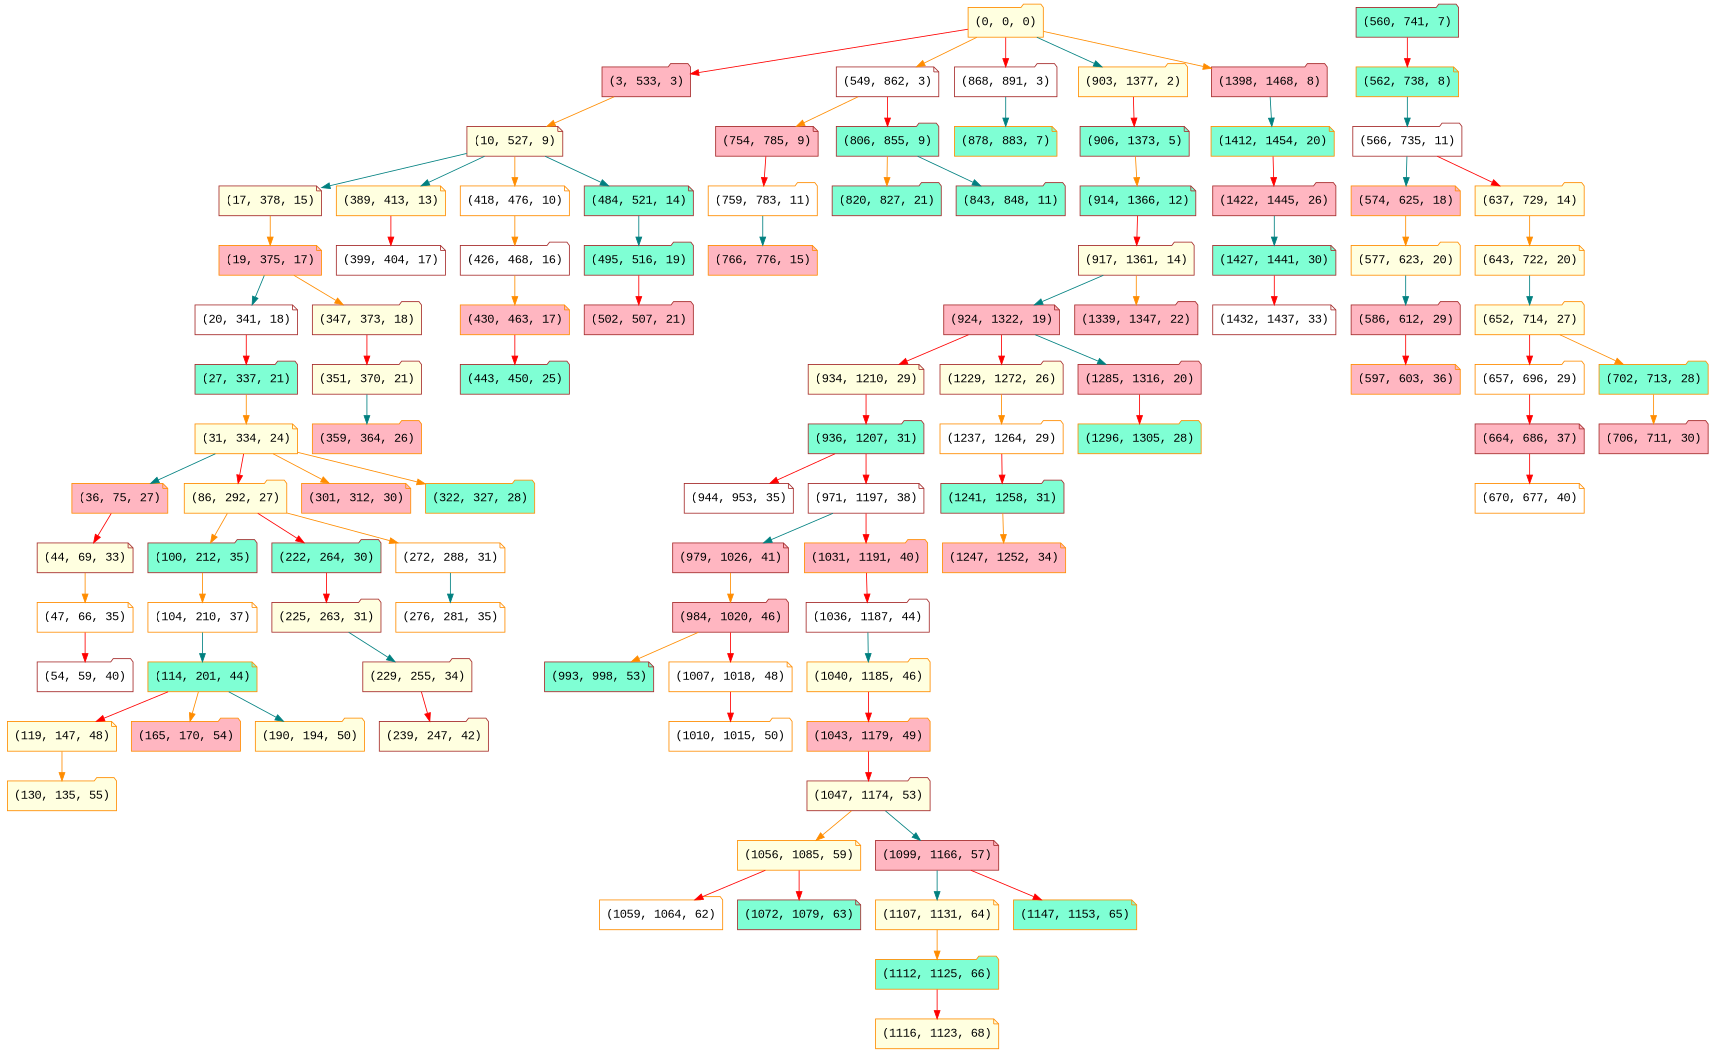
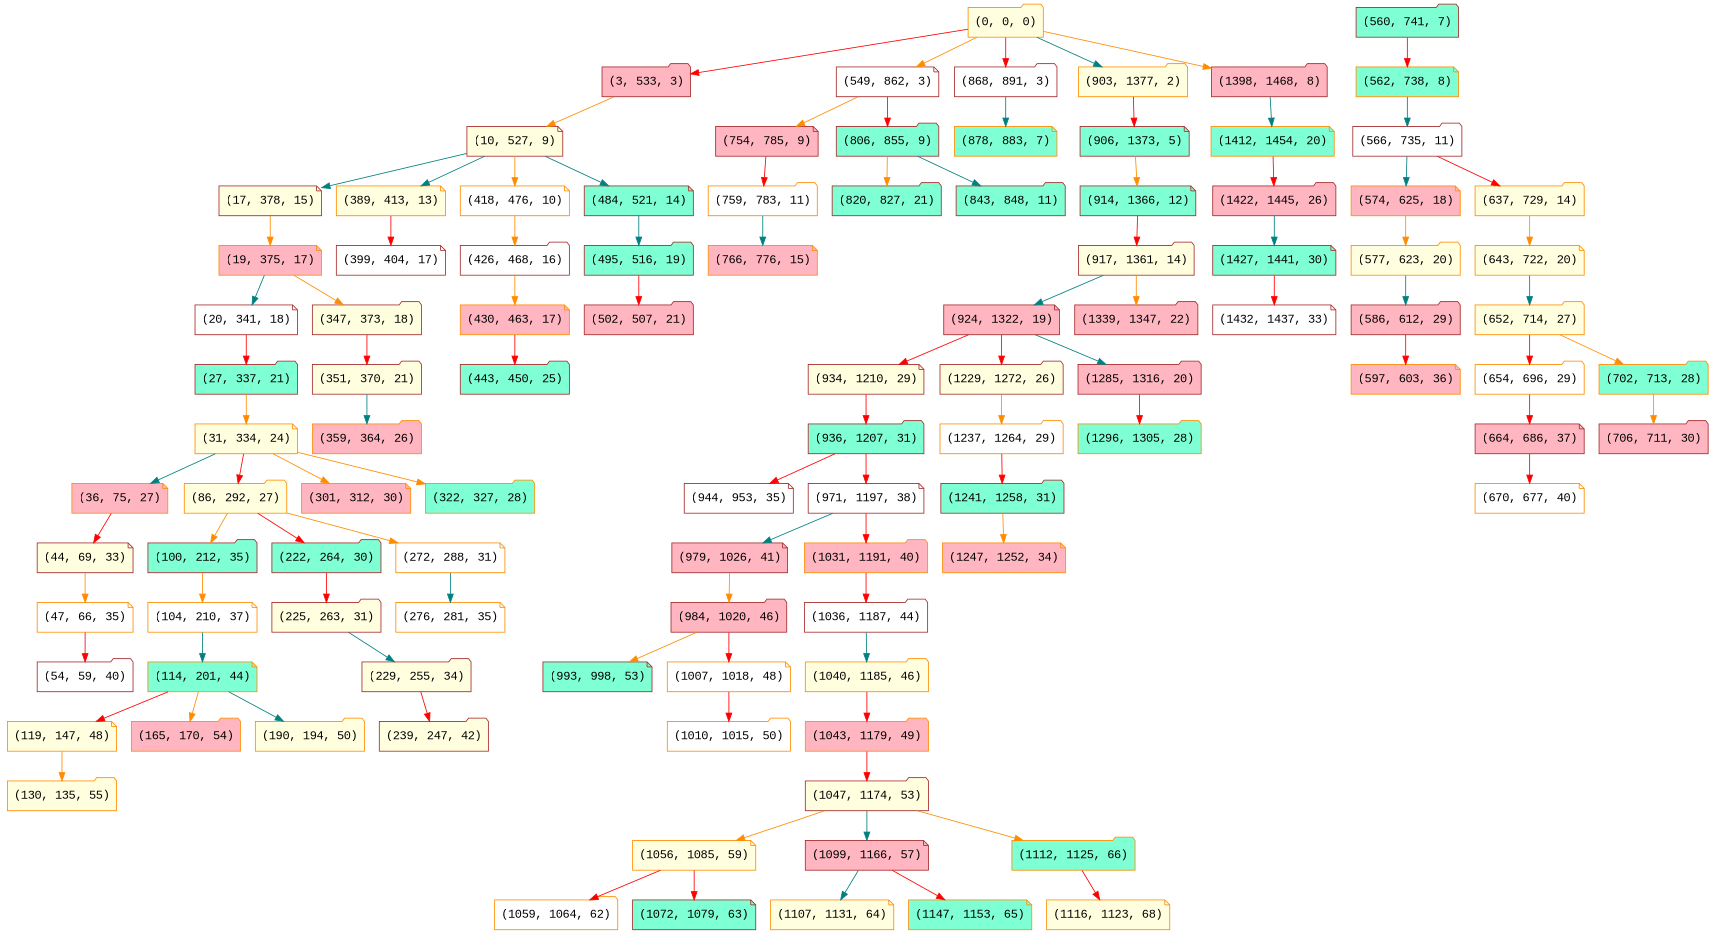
node "(657, 696, 29)": label "(657, 696, 29)" -> "(654, 696, 29)"
edge "(1107, 1131, 64)" -> "(1112, 1125, 66)": now "(1047, 1174, 53)" -> "(1112, 1125, 66)"
